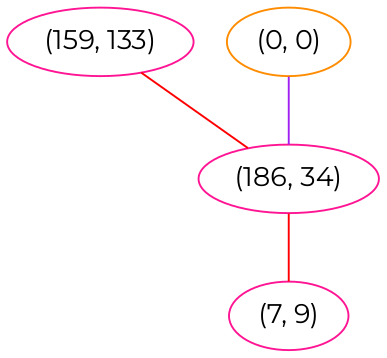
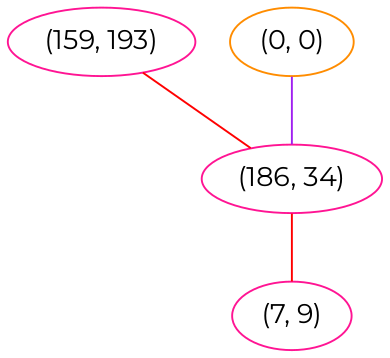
node "(159, 133)": label "(159, 133)" -> "(159, 193)"
